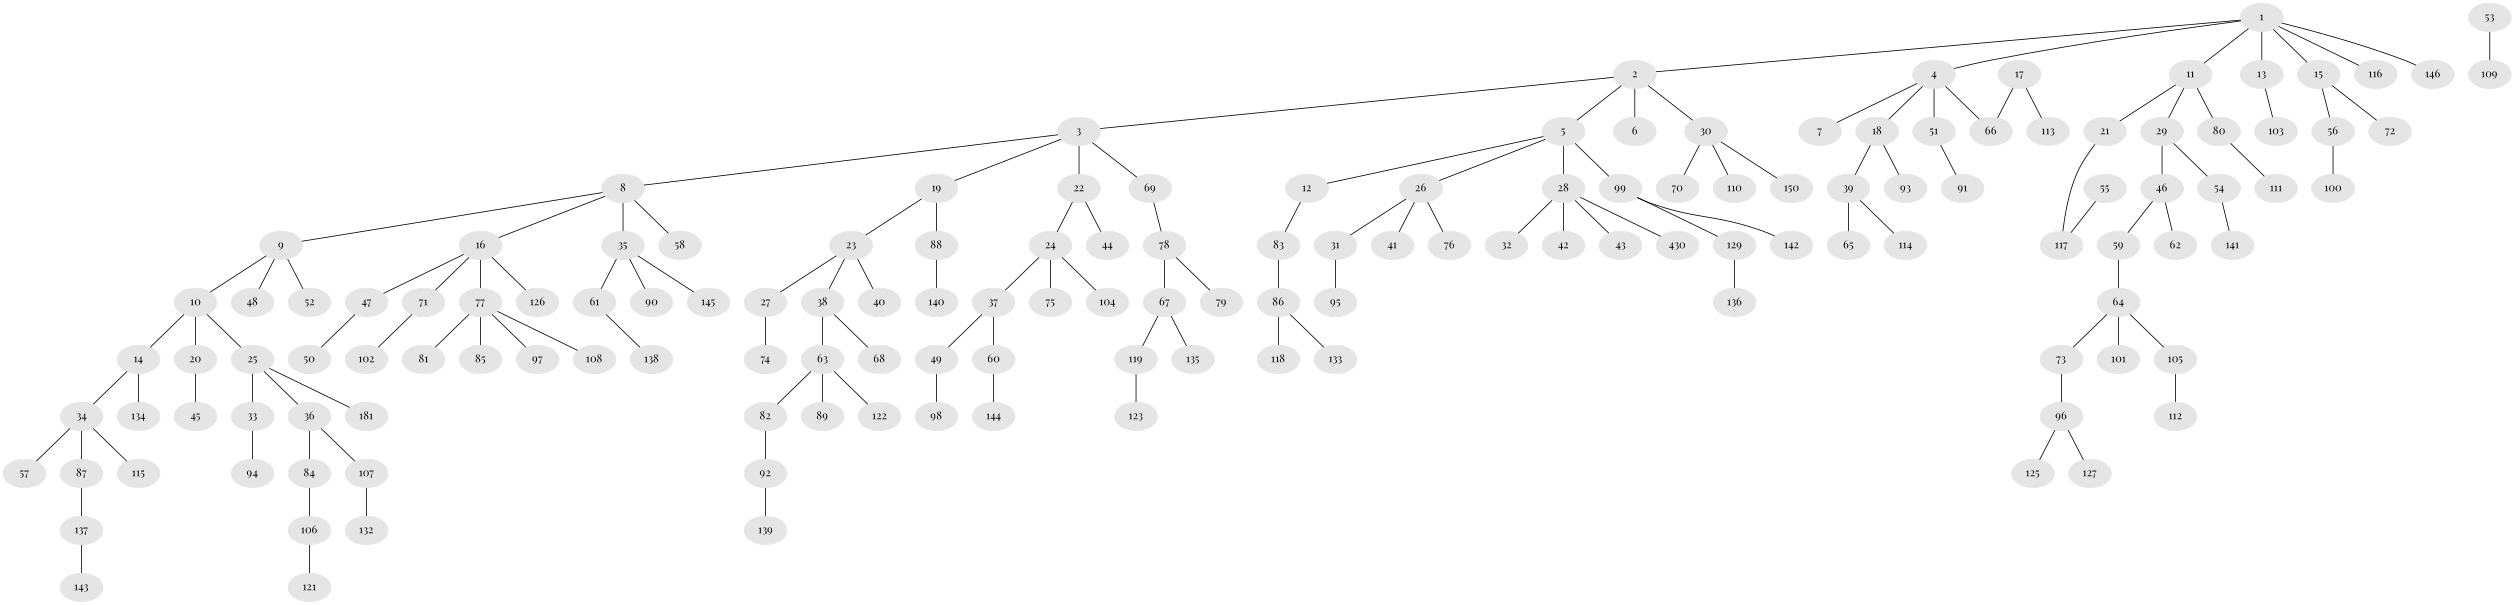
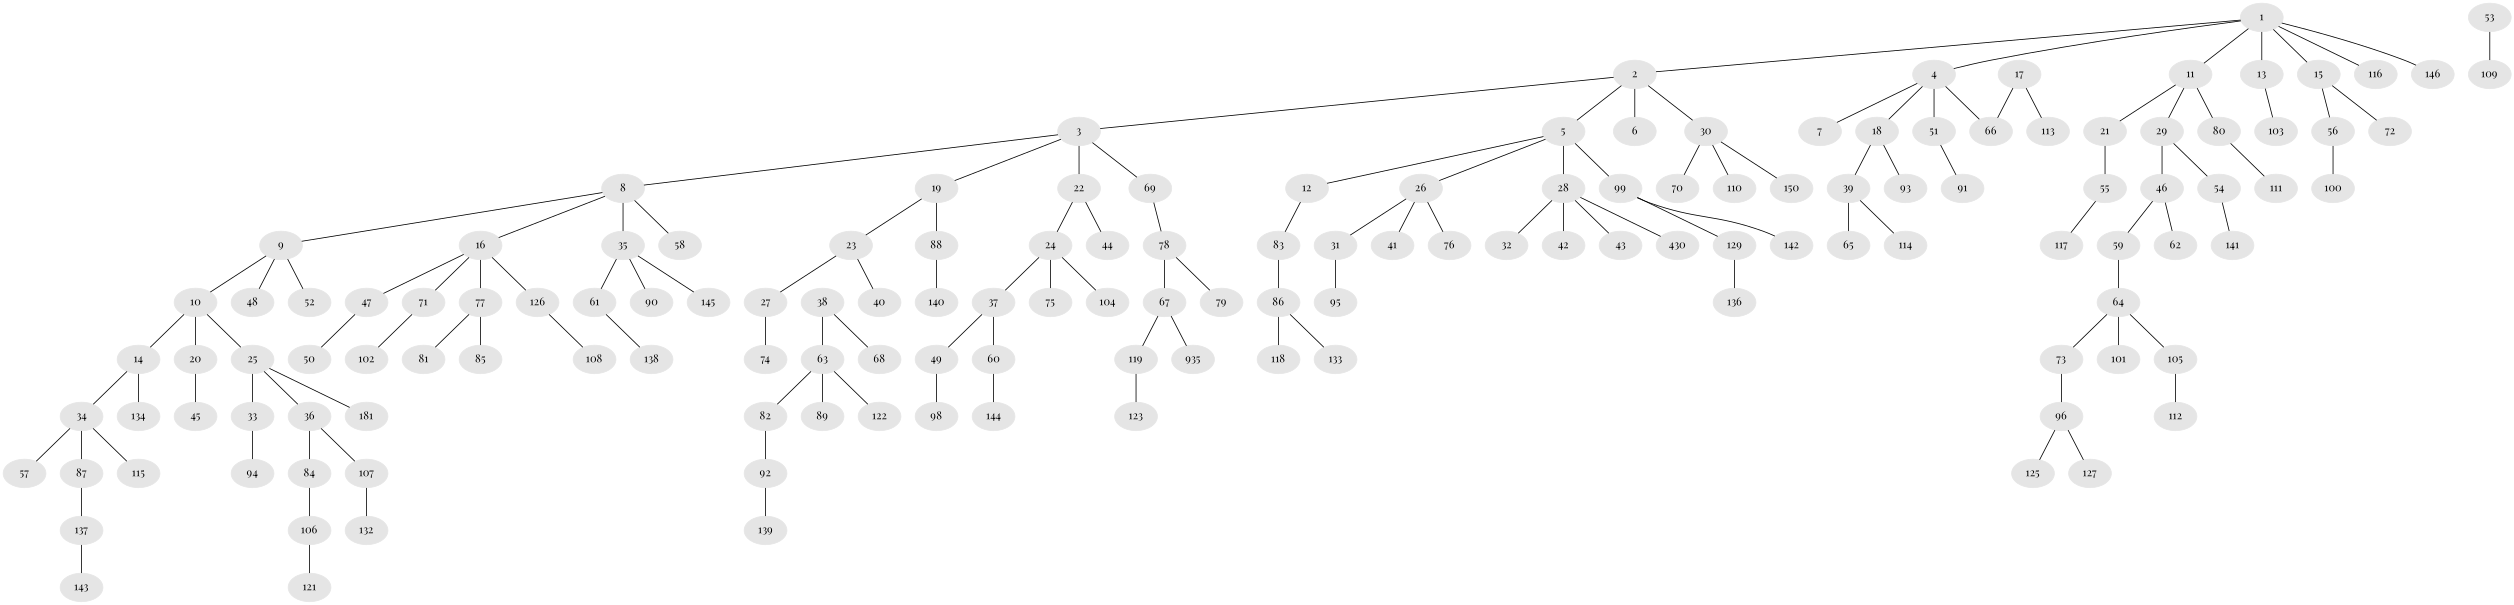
edge "21" -- "117": now "21" -- "55"
edge "23" -- "38": removed
edge "77" -- "108": now "126" -- "108"
node "97": removed
node "135": label "135" -> "935"
